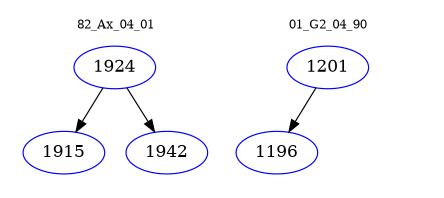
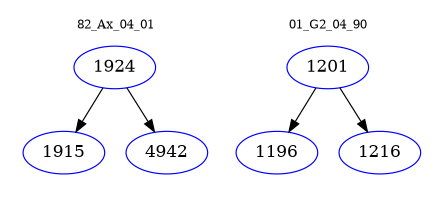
node "1942": label "1942" -> "4942"
node "1216": added
